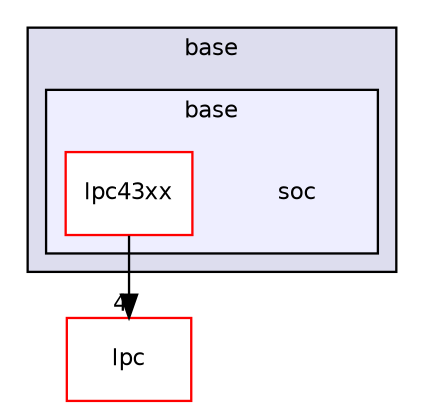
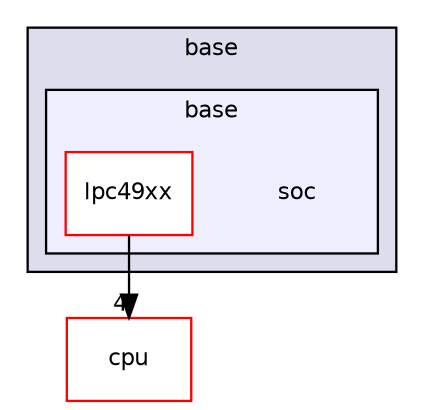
node "lpc43xx": label "lpc43xx" -> "lpc49xx"
node "lpc": label "lpc" -> "cpu"
